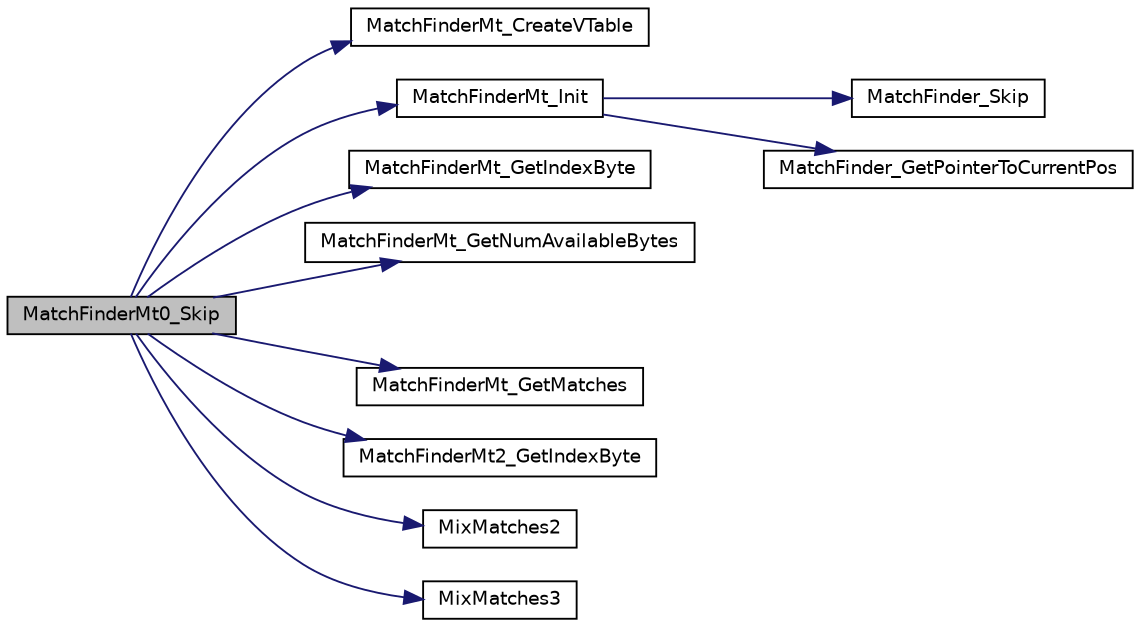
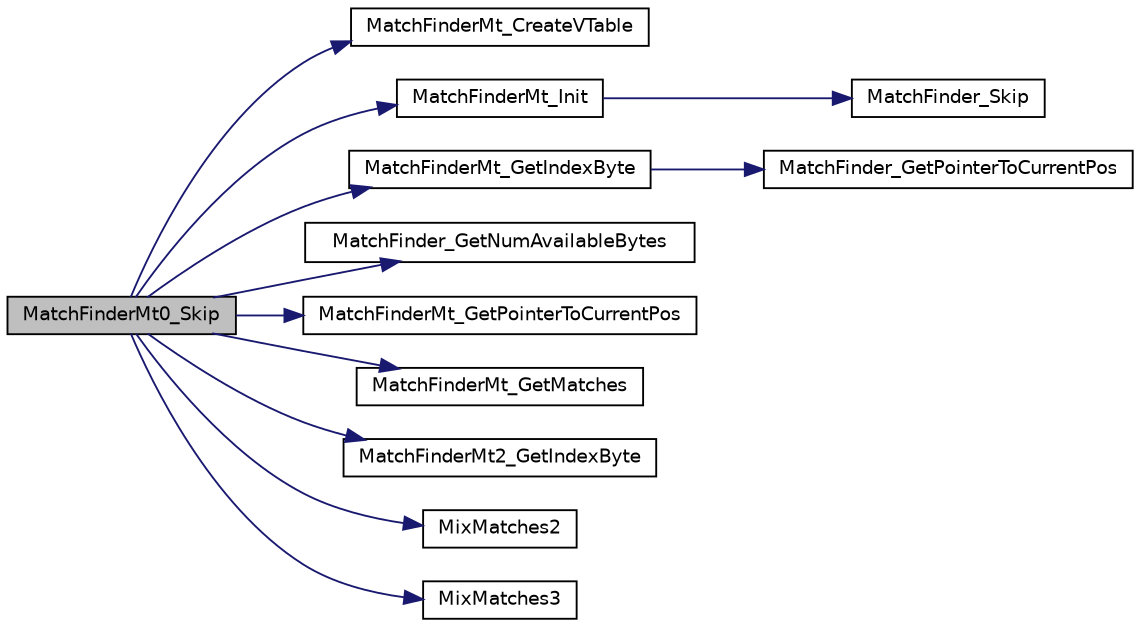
edge "MatchFinderMt_Init" -> "MatchFinder_GetPointerToCurrentPos": now "MatchFinderMt_GetIndexByte" -> "MatchFinder_GetPointerToCurrentPos"
node "MatchFinderMt_GetNumAvailableBytes": label "MatchFinderMt_GetNumAvailableBytes" -> "MatchFinder_GetNumAvailableBytes"
node "MatchFinderMt_GetPointerToCurrentPos": added
